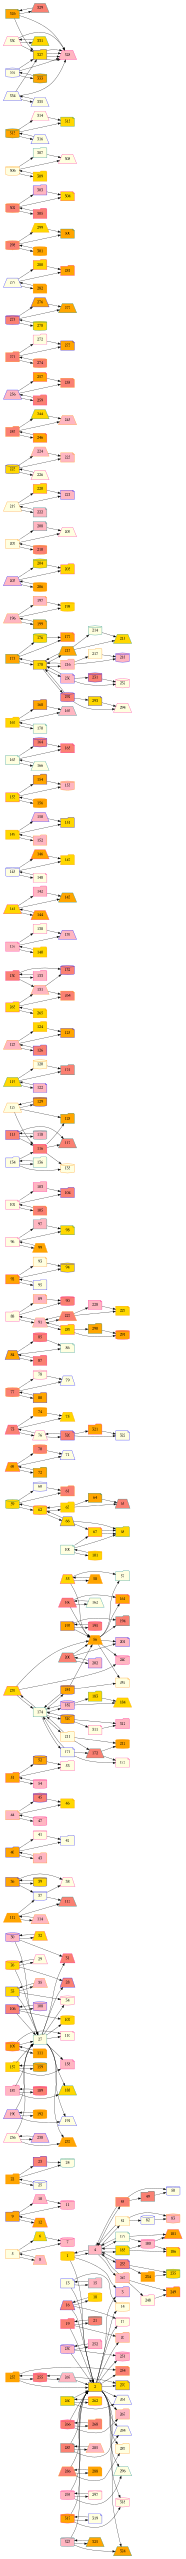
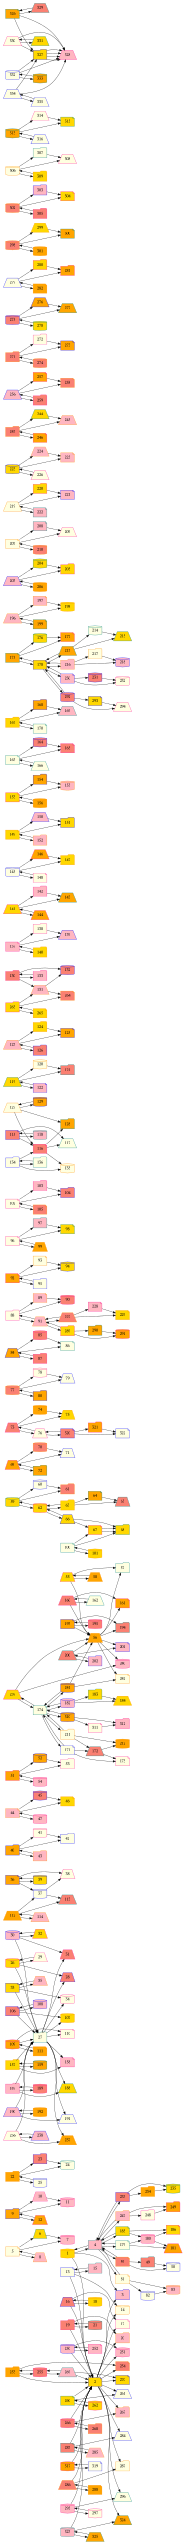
node "117": fillcolor salmon -> lightyellow
node "17": shape cylinder -> note
node "318": removed
